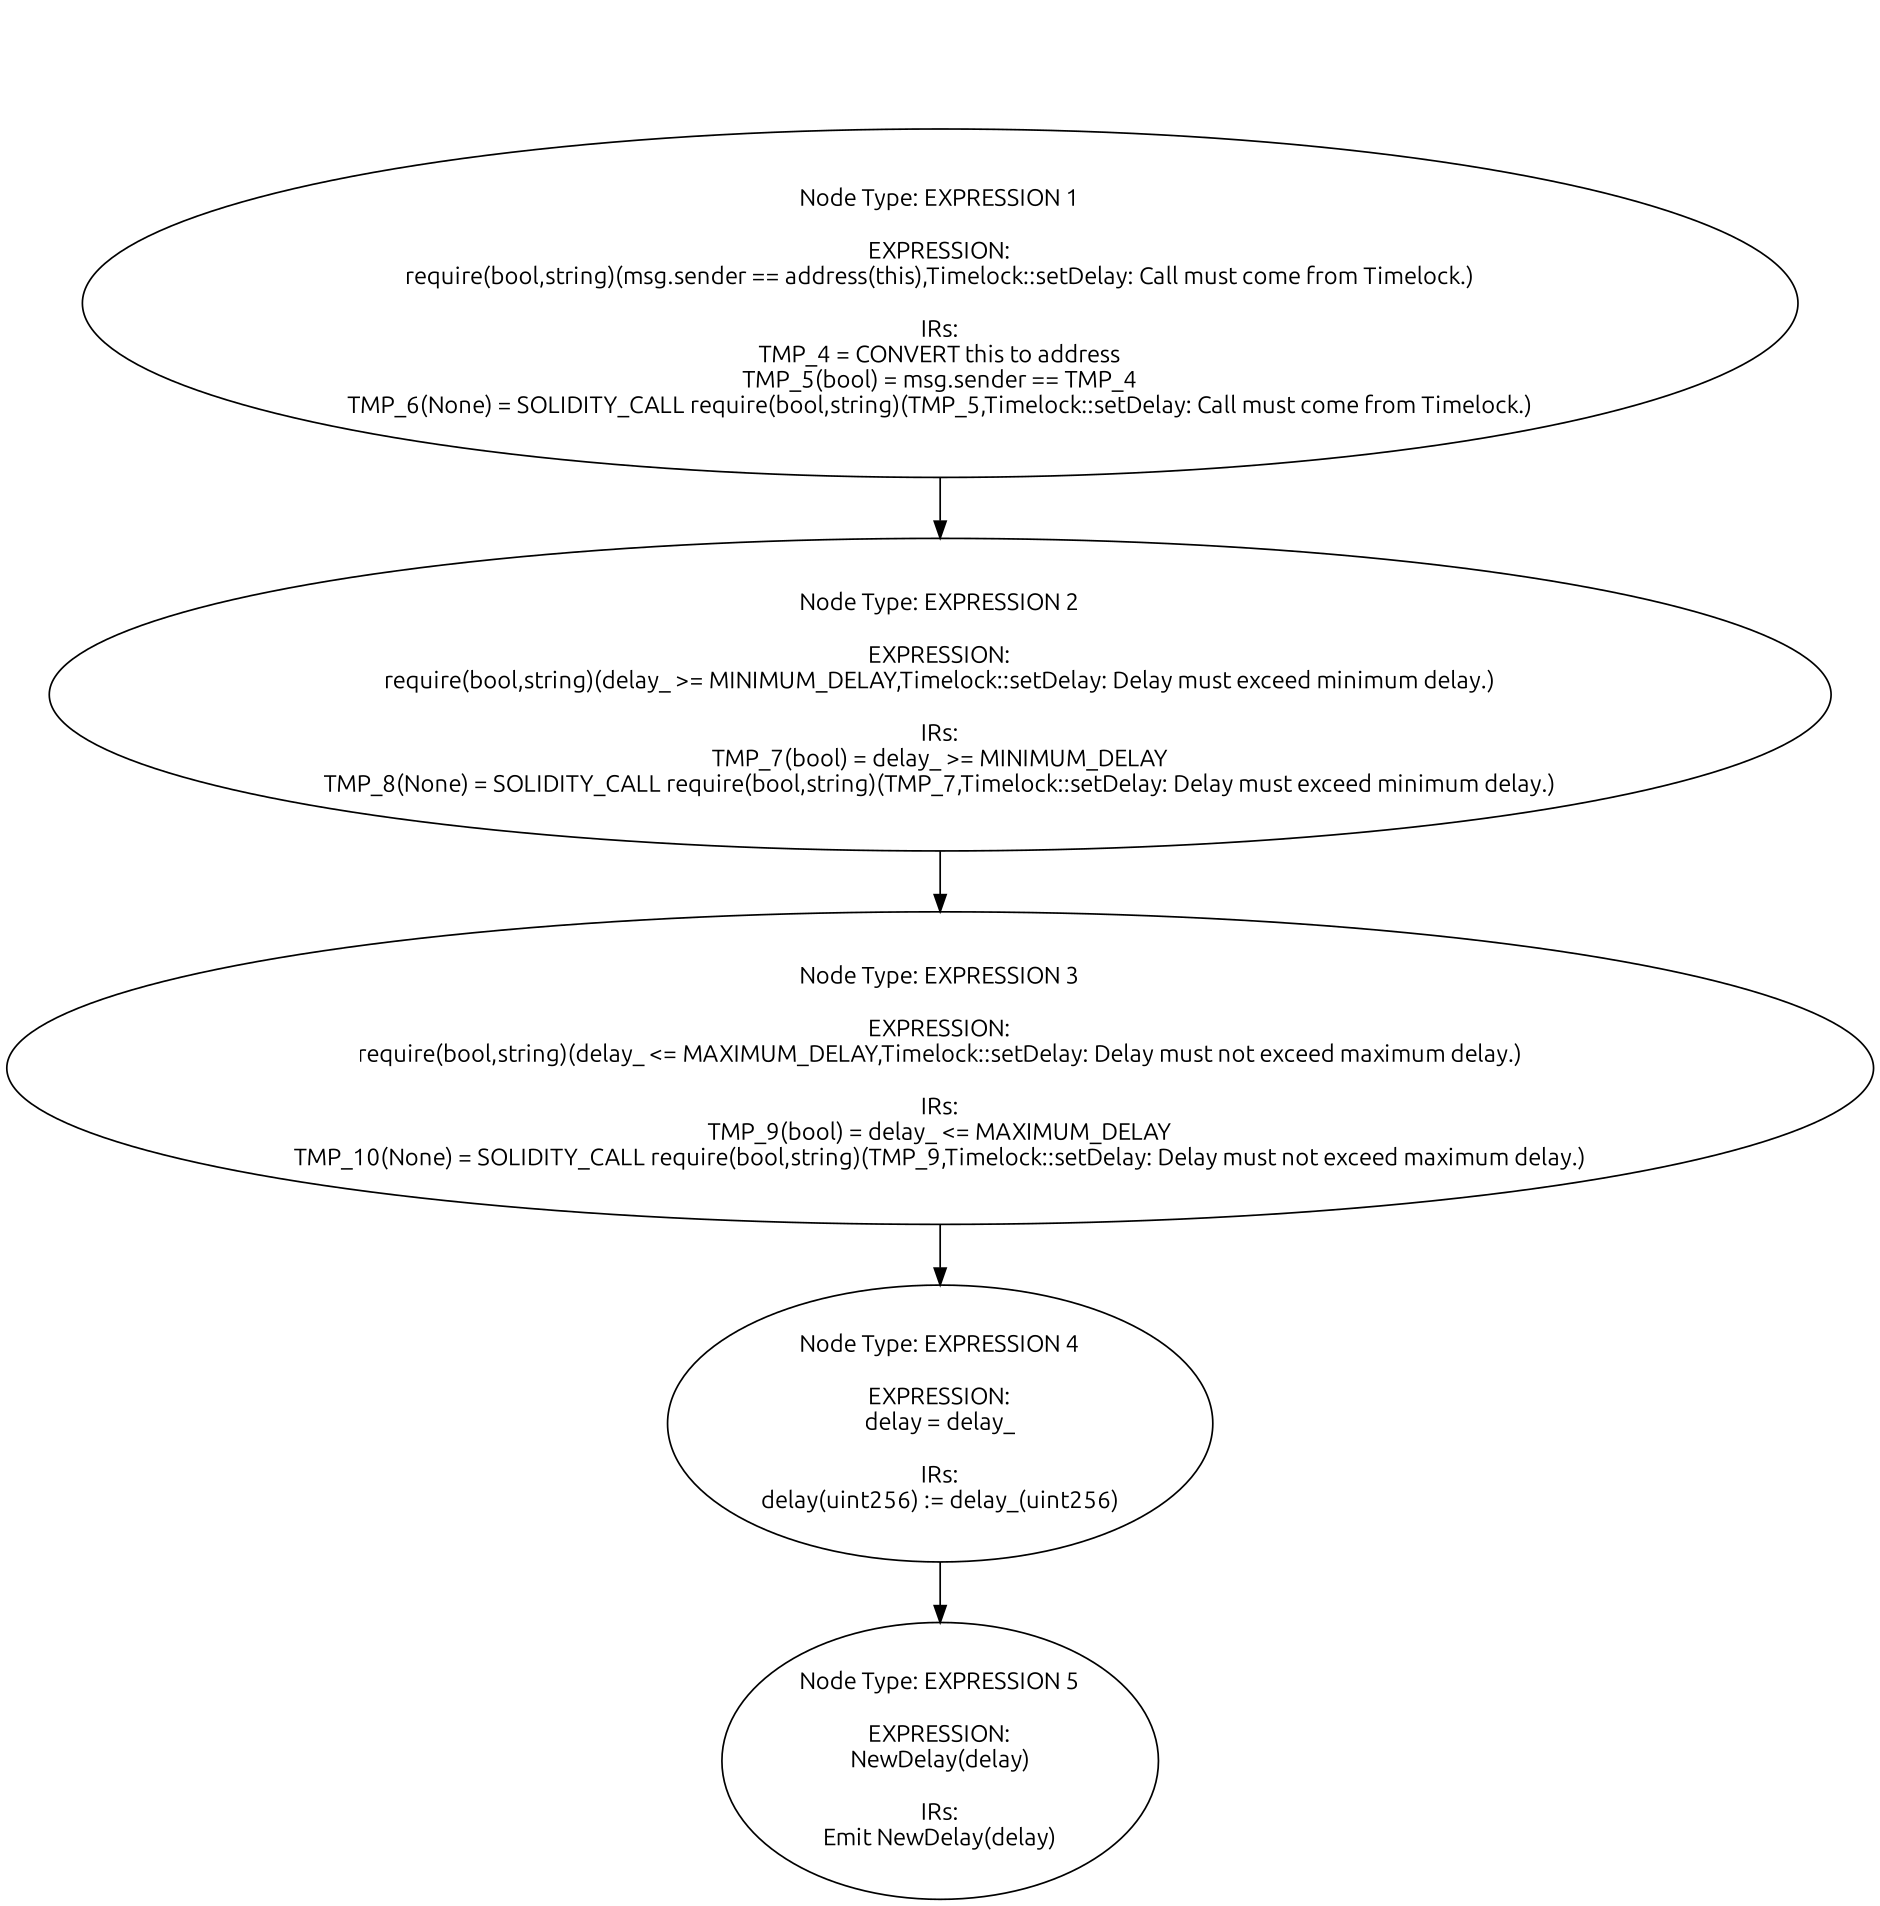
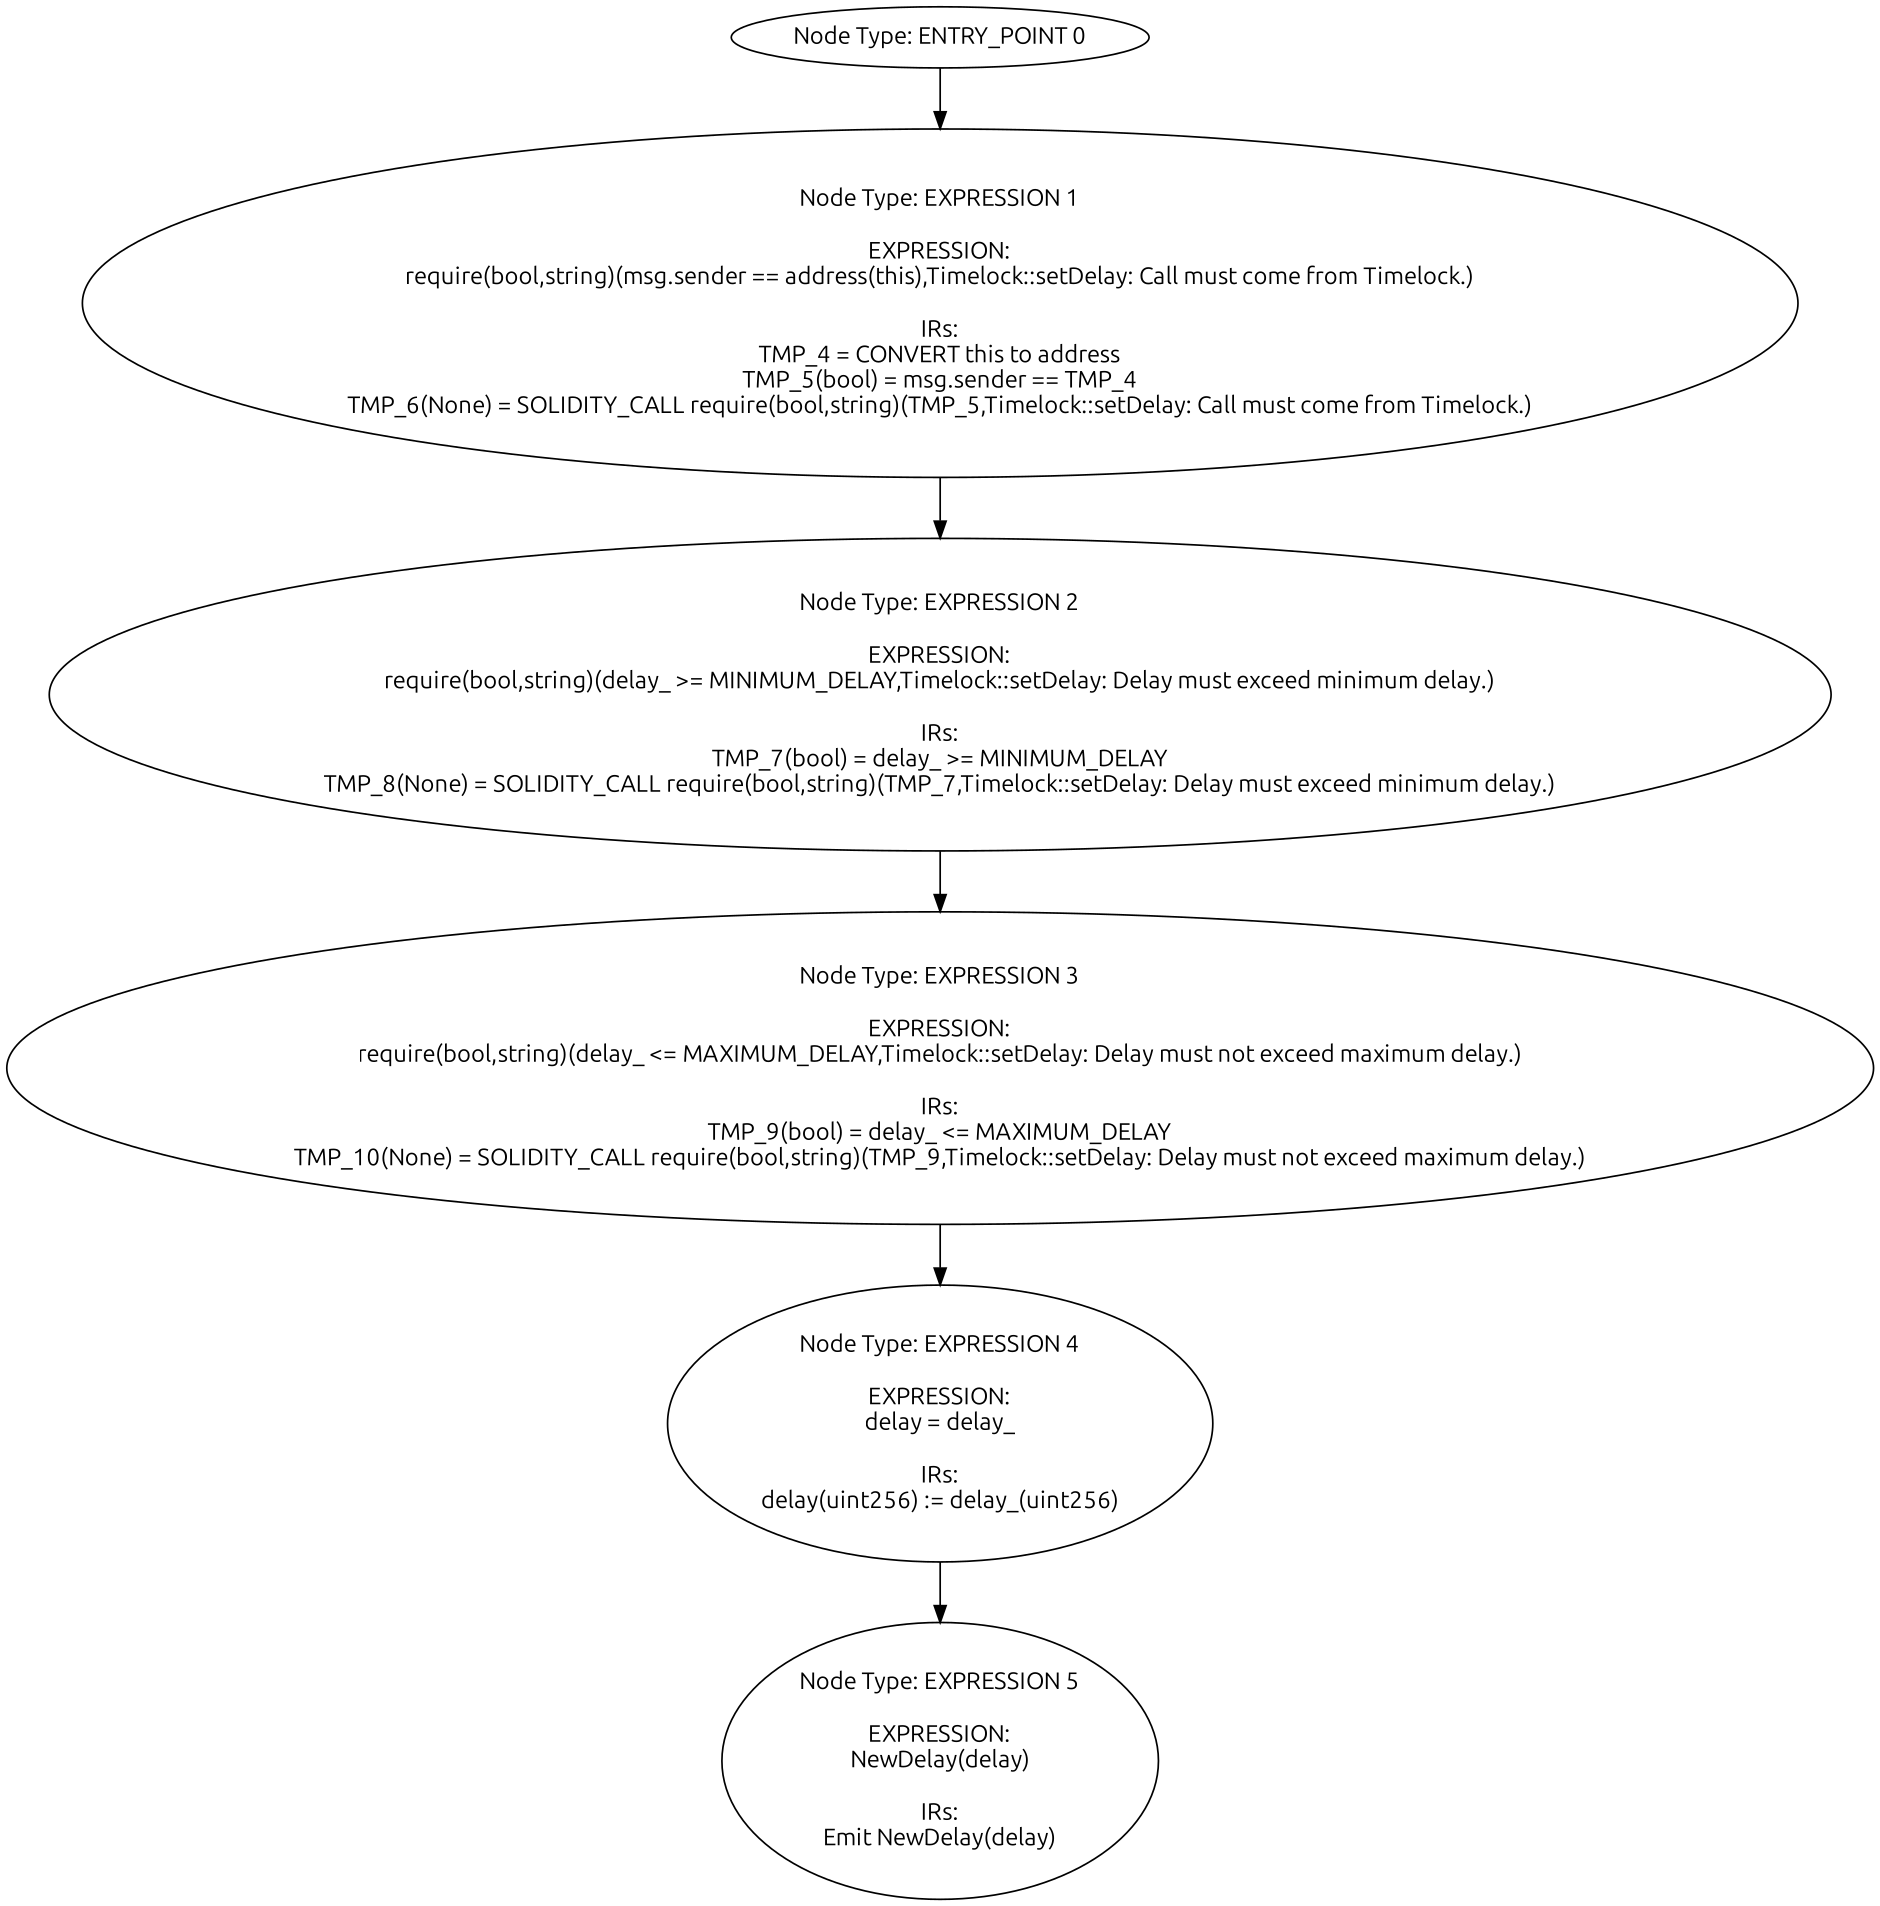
node "Node Type: ENTRY_POINT 0": added
